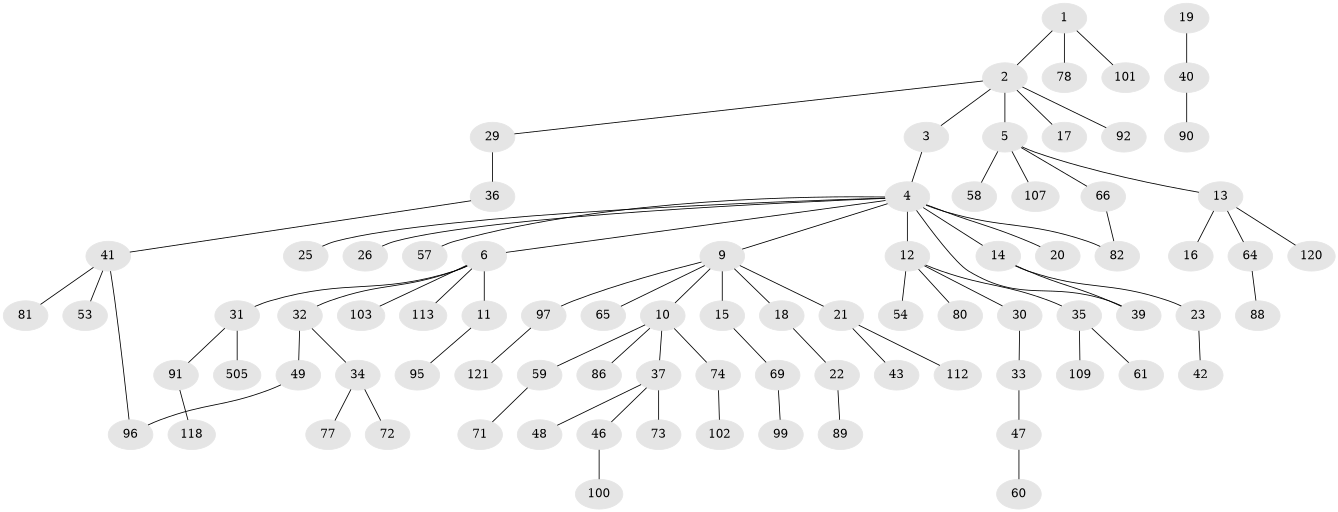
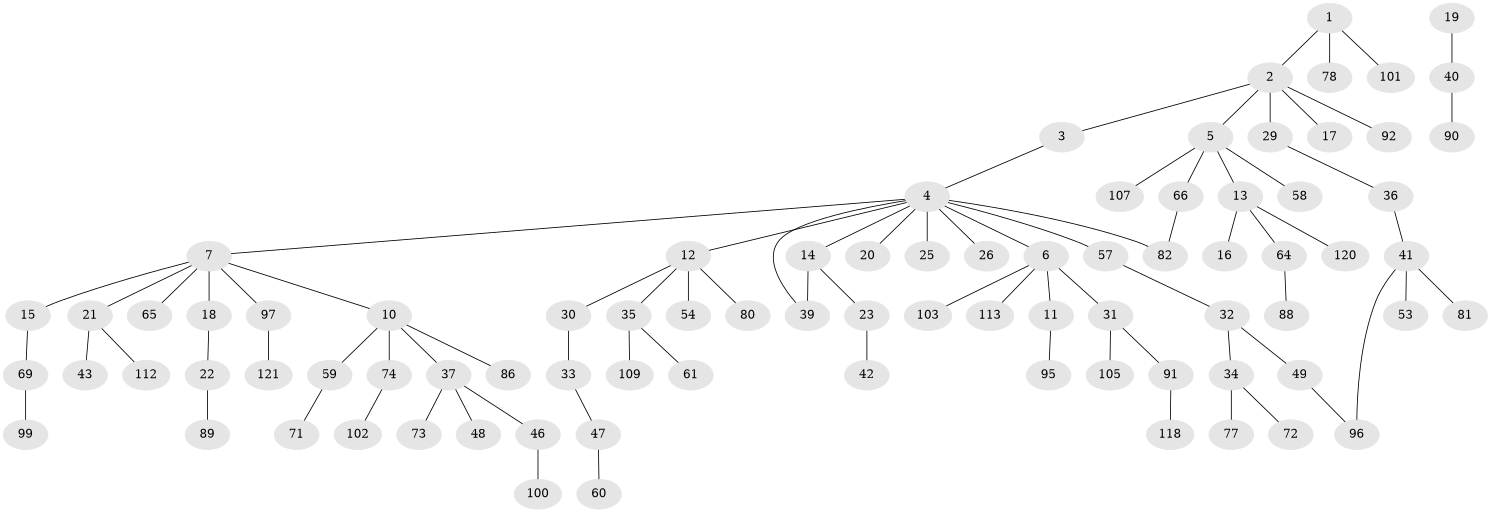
node "9": label "9" -> "7"
edge "6" -- "32": now "57" -- "32"
node "505": label "505" -> "105"
